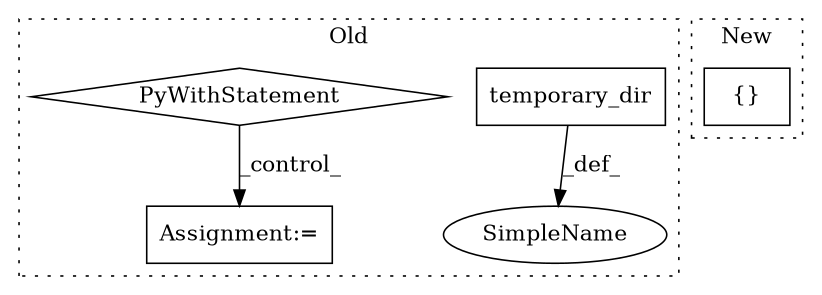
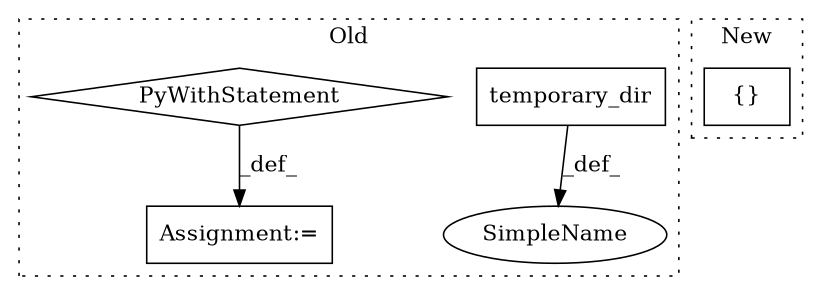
edge "PyWithStatement" -> "Assignment:=": label "_control_" -> "_def_"
